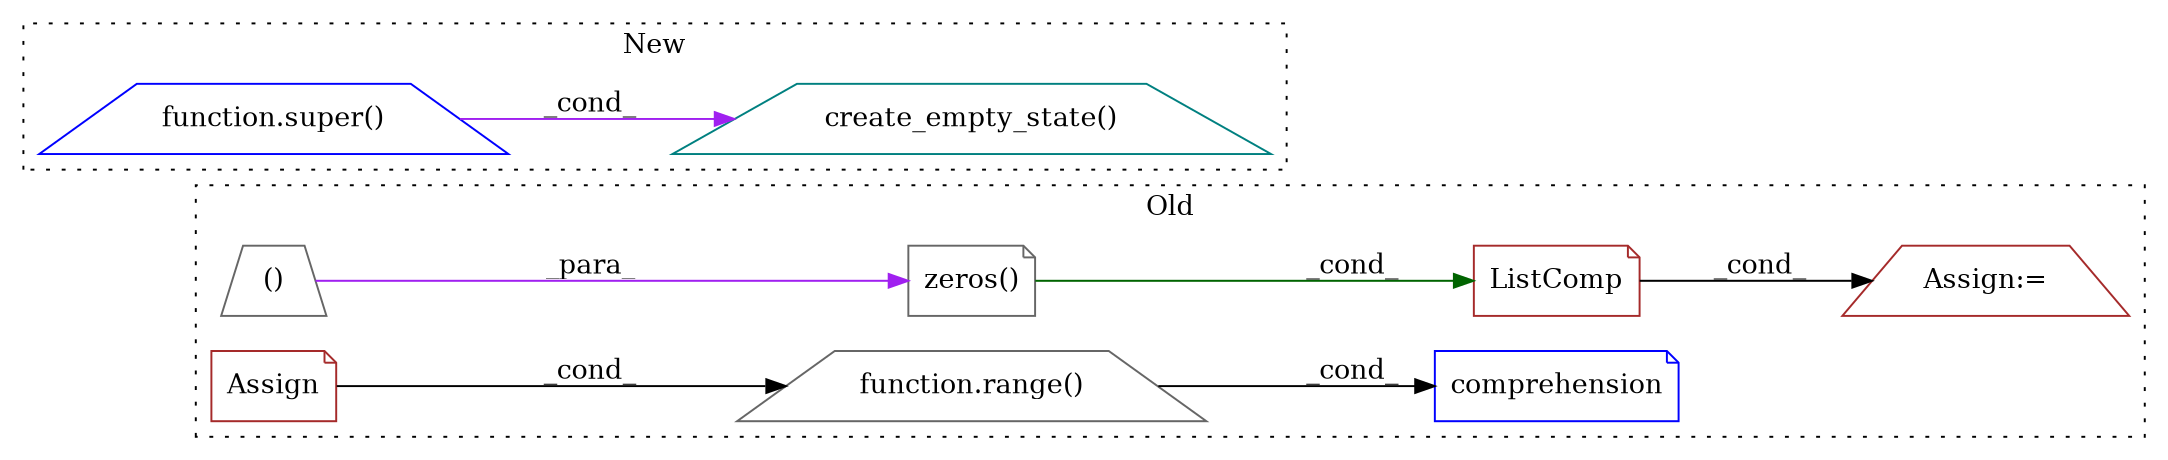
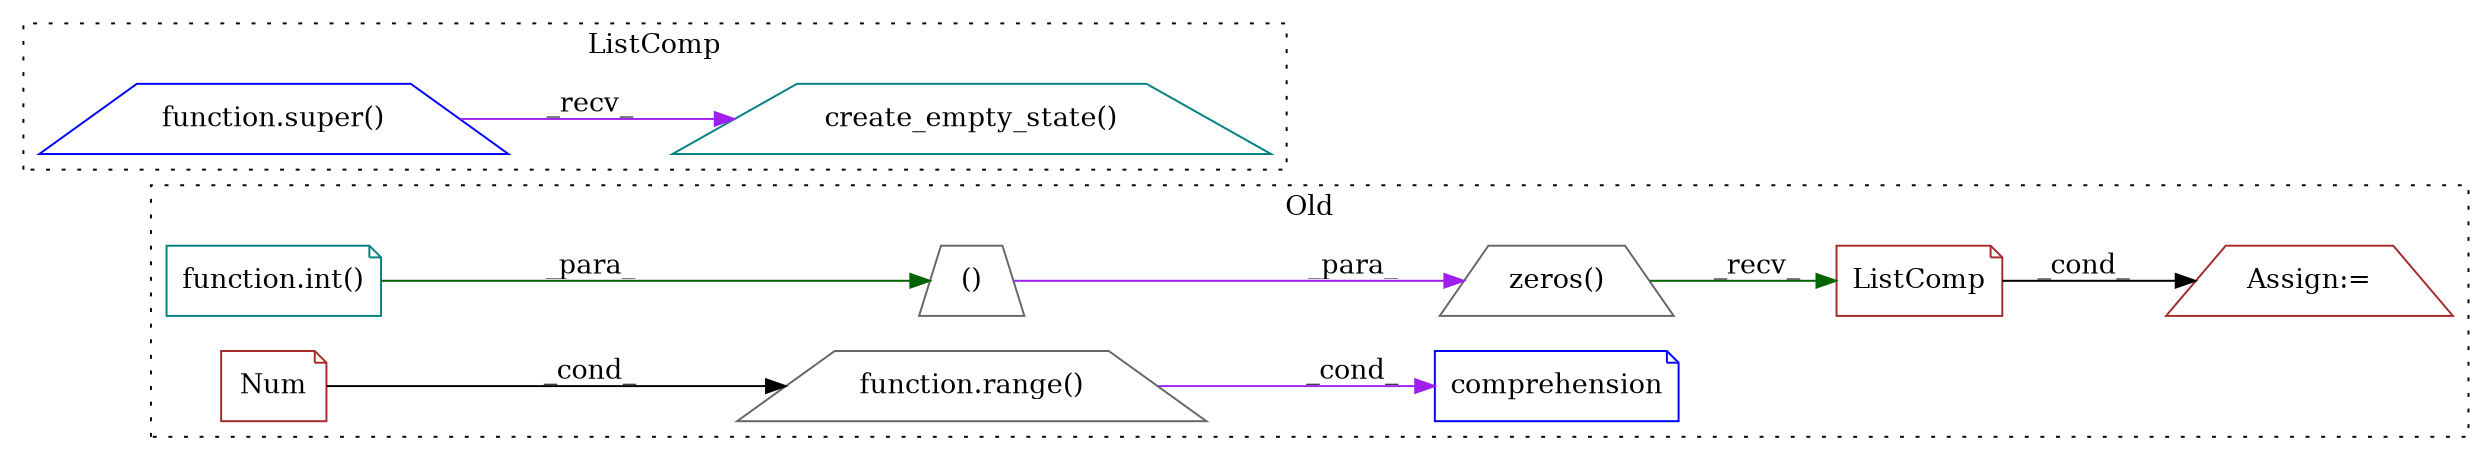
cluster "New": label "New" -> "ListComp"
edge "function.super()" -> "create_empty_state()": label "_cond_" -> "_recv_"
edge "zeros()" -> "ListComp": label "_cond_" -> "_recv_"
node "function.int()": added
node "zeros()": shape note -> trapezium
node "Assign": label "Assign" -> "Num"
edge "function.range()" -> "comprehension": color black -> purple
